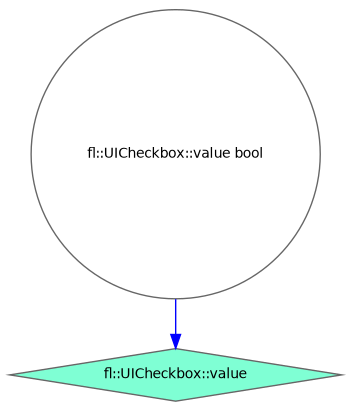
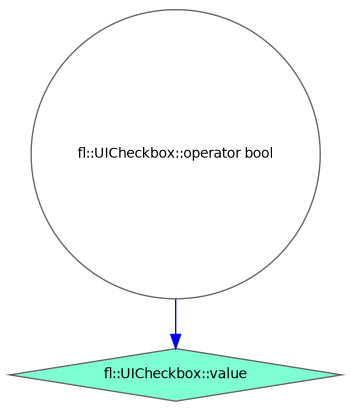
node "fl::UICheckbox::value bool": label "fl::UICheckbox::value bool" -> "fl::UICheckbox::operator bool"
